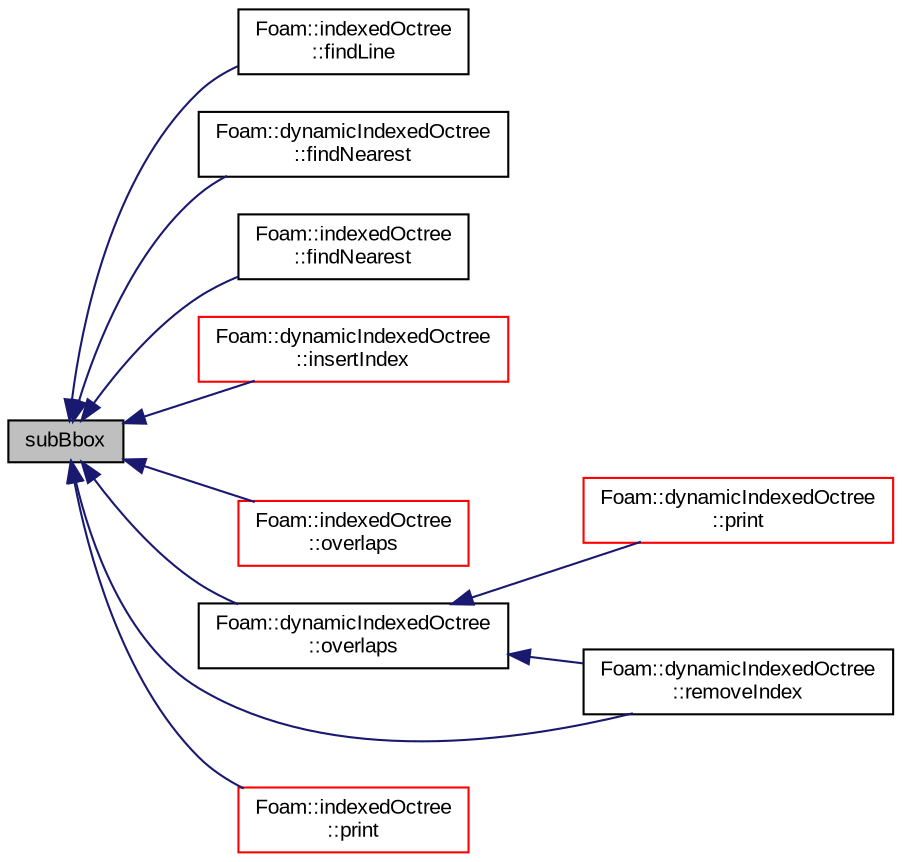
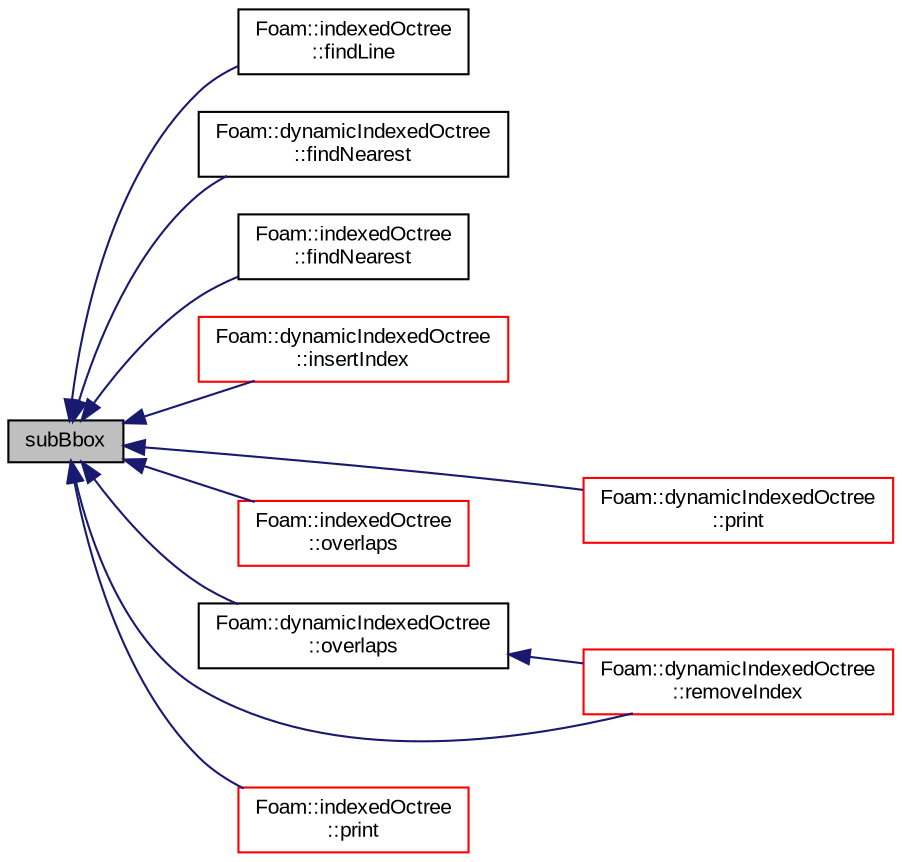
edge "Foam::dynamicIndexedOctree ::print" -> "Foam::dynamicIndexedOctree ::overlaps": now "Foam::dynamicIndexedOctree ::print" -> "subBbox"
node "Foam::dynamicIndexedOctree ::removeIndex": color black -> red
